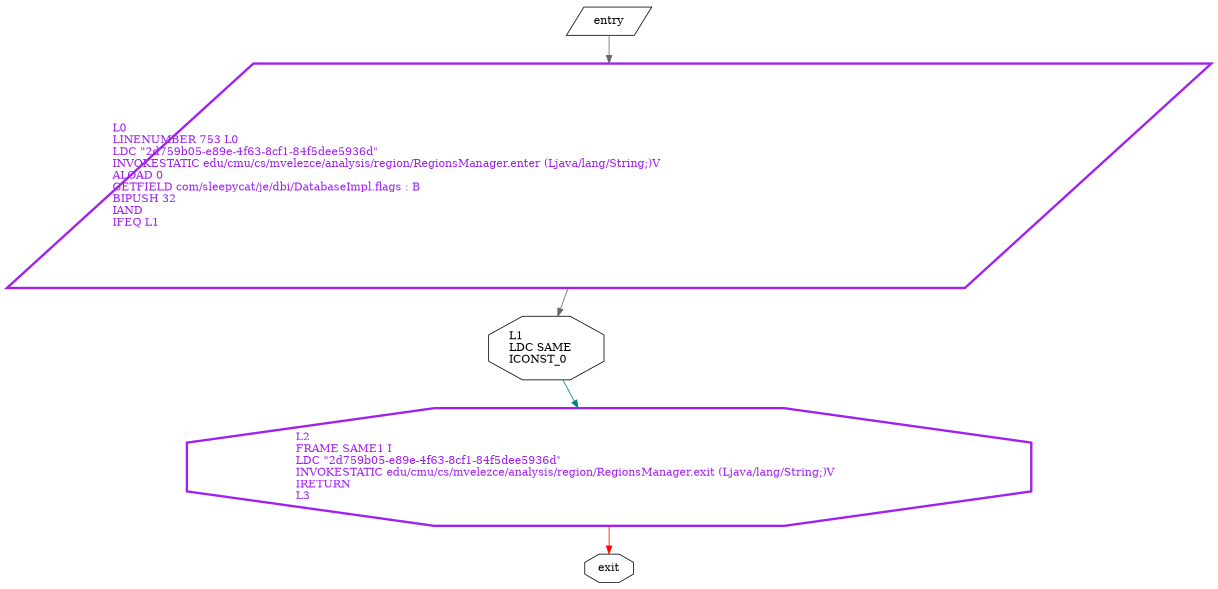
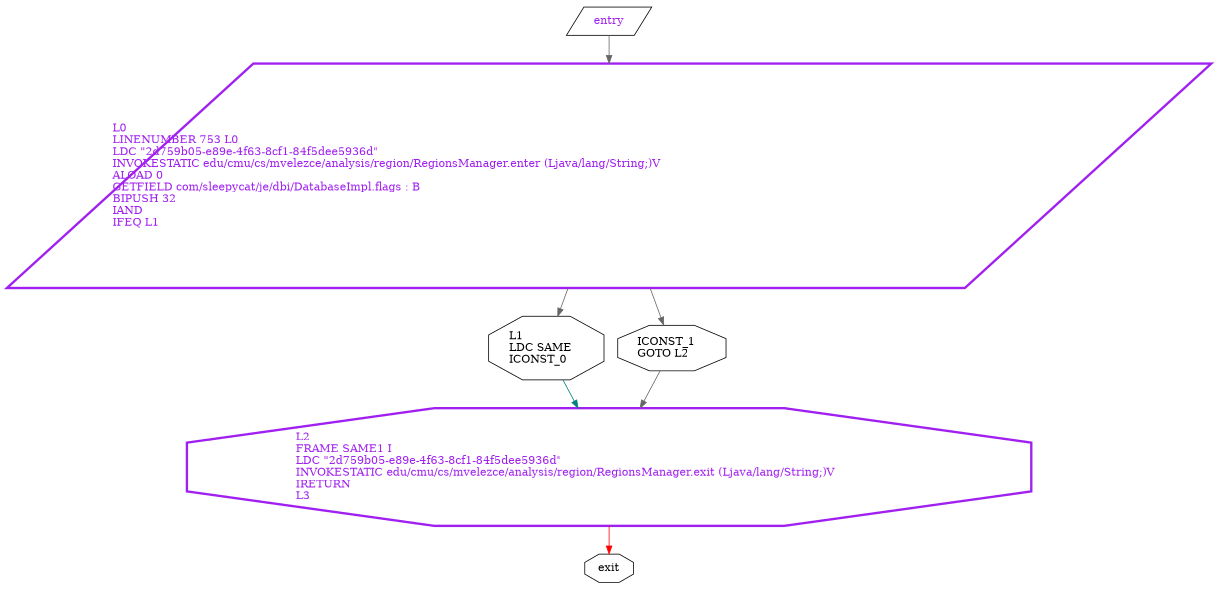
node "entry": fontcolor black -> purple
node "ICONST_1 GOTO L2": added
